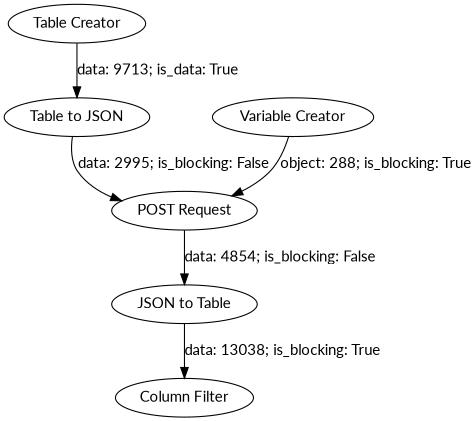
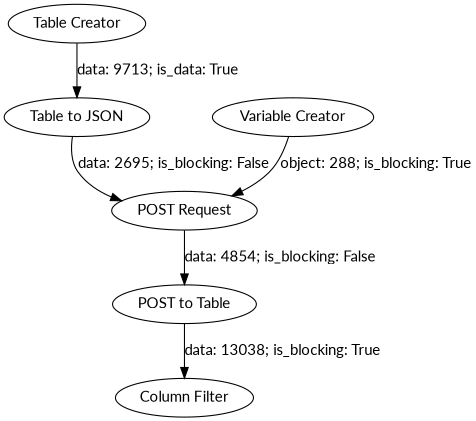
edge "Table to JSON" -> "POST Request": label "data: 2995; is_blocking: False" -> "data: 2695; is_blocking: False"
node "JSON to Table": label "JSON to Table" -> "POST to Table"
